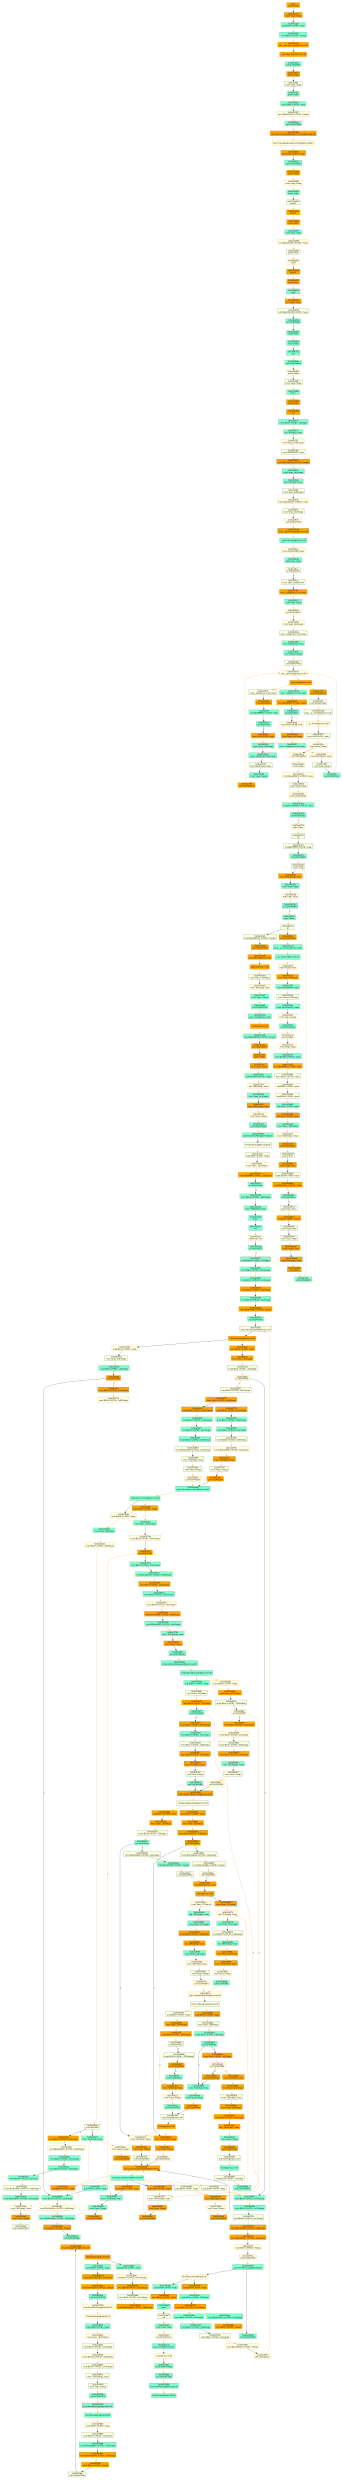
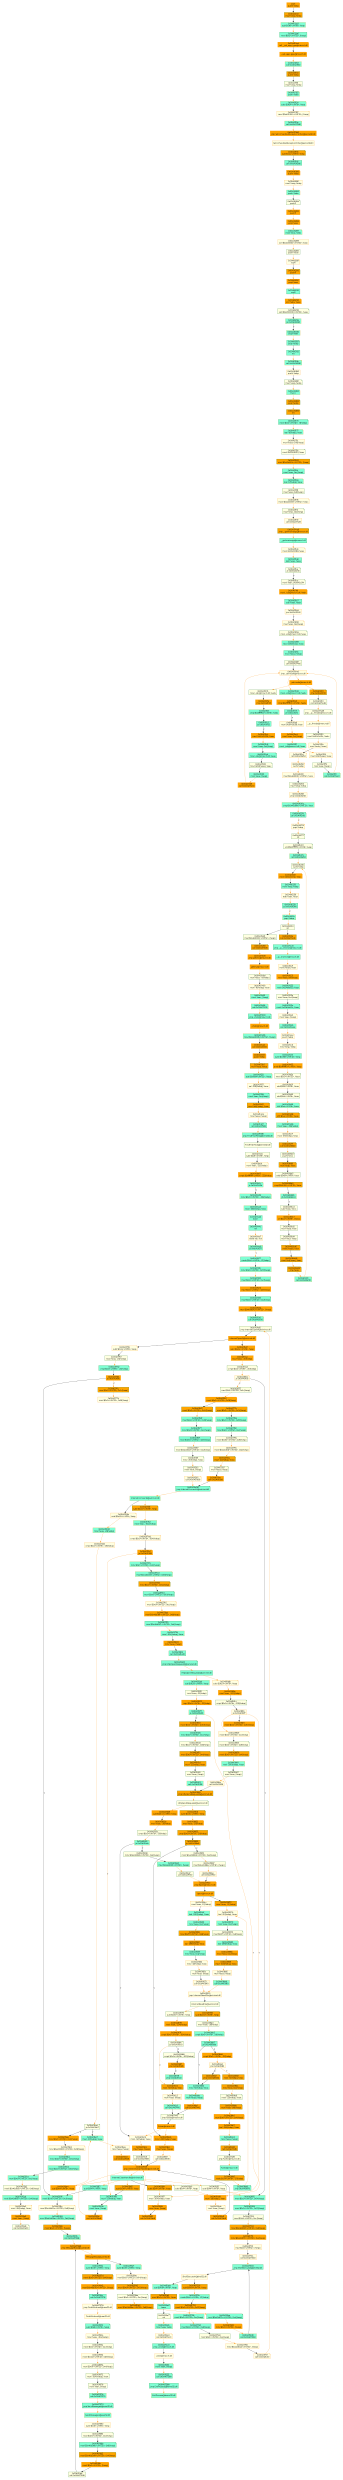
edge "_setmode@msvcrt.dll" -> "0x004011dd movl _iob@msvcrt.dll, %edx": now "0x004074e0 jmp _setmode@msvcrt.dll" -> "0x004011dd movl _iob@msvcrt.dll, %edx"
edge "0x00401821 movl $0x0<UINT32>, 0x10(%esp)" -> "0x00401829 movl $0x0<UINT32>, 0xc(%esp)": now "0x0040181b je 0x004018f7" -> "0x00401829 movl $0x0<UINT32>, 0xc(%esp)"
node "0x004018d5 movb $0x1<UINT8>, -21(%ebp)": fillcolor lightyellow -> orange
edge "0x004075b0 jmp ShellExecuteA@shell32.dll" -> "0x004019d9 call 0x004075b0": reversed
